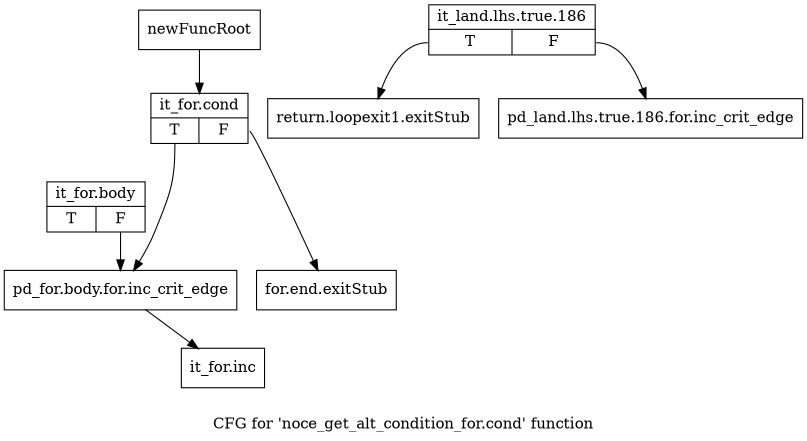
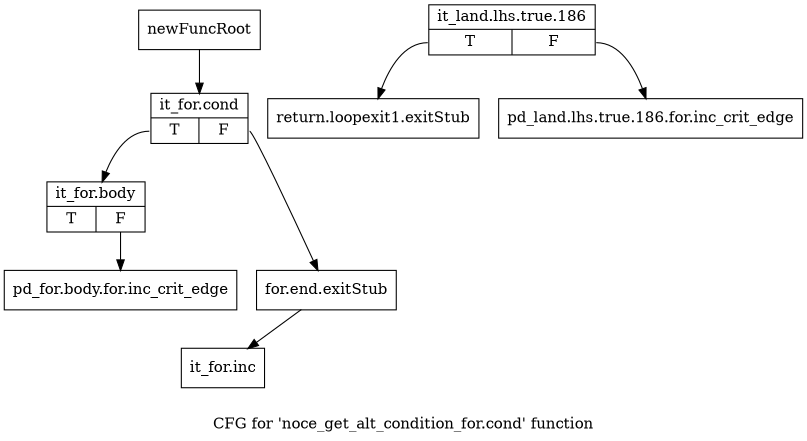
edge "it_for.cond" -> "pd_for.body.for.inc_crit_edge": now "it_for.cond" -> "it_for.body"
edge "pd_for.body.for.inc_crit_edge" -> "it_for.inc": now "for.end.exitStub" -> "it_for.inc"
